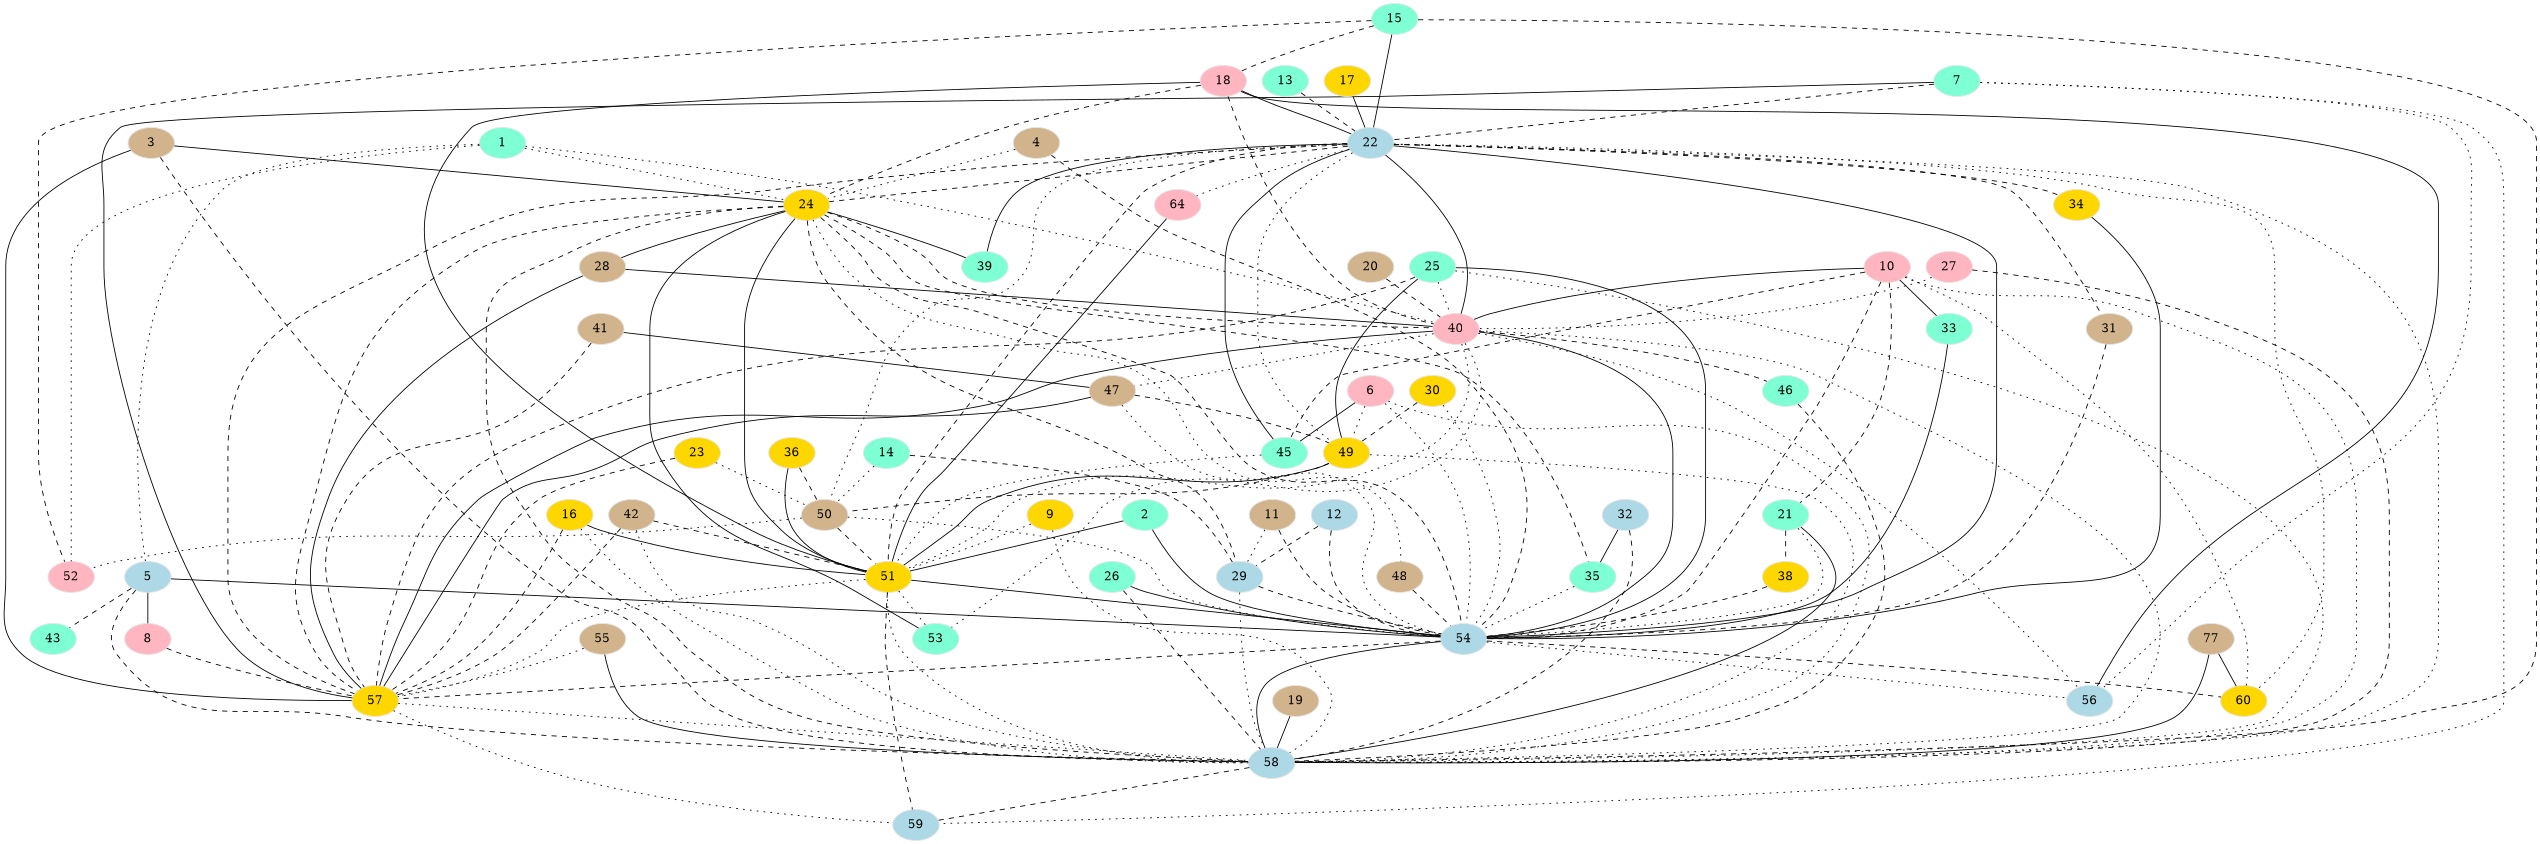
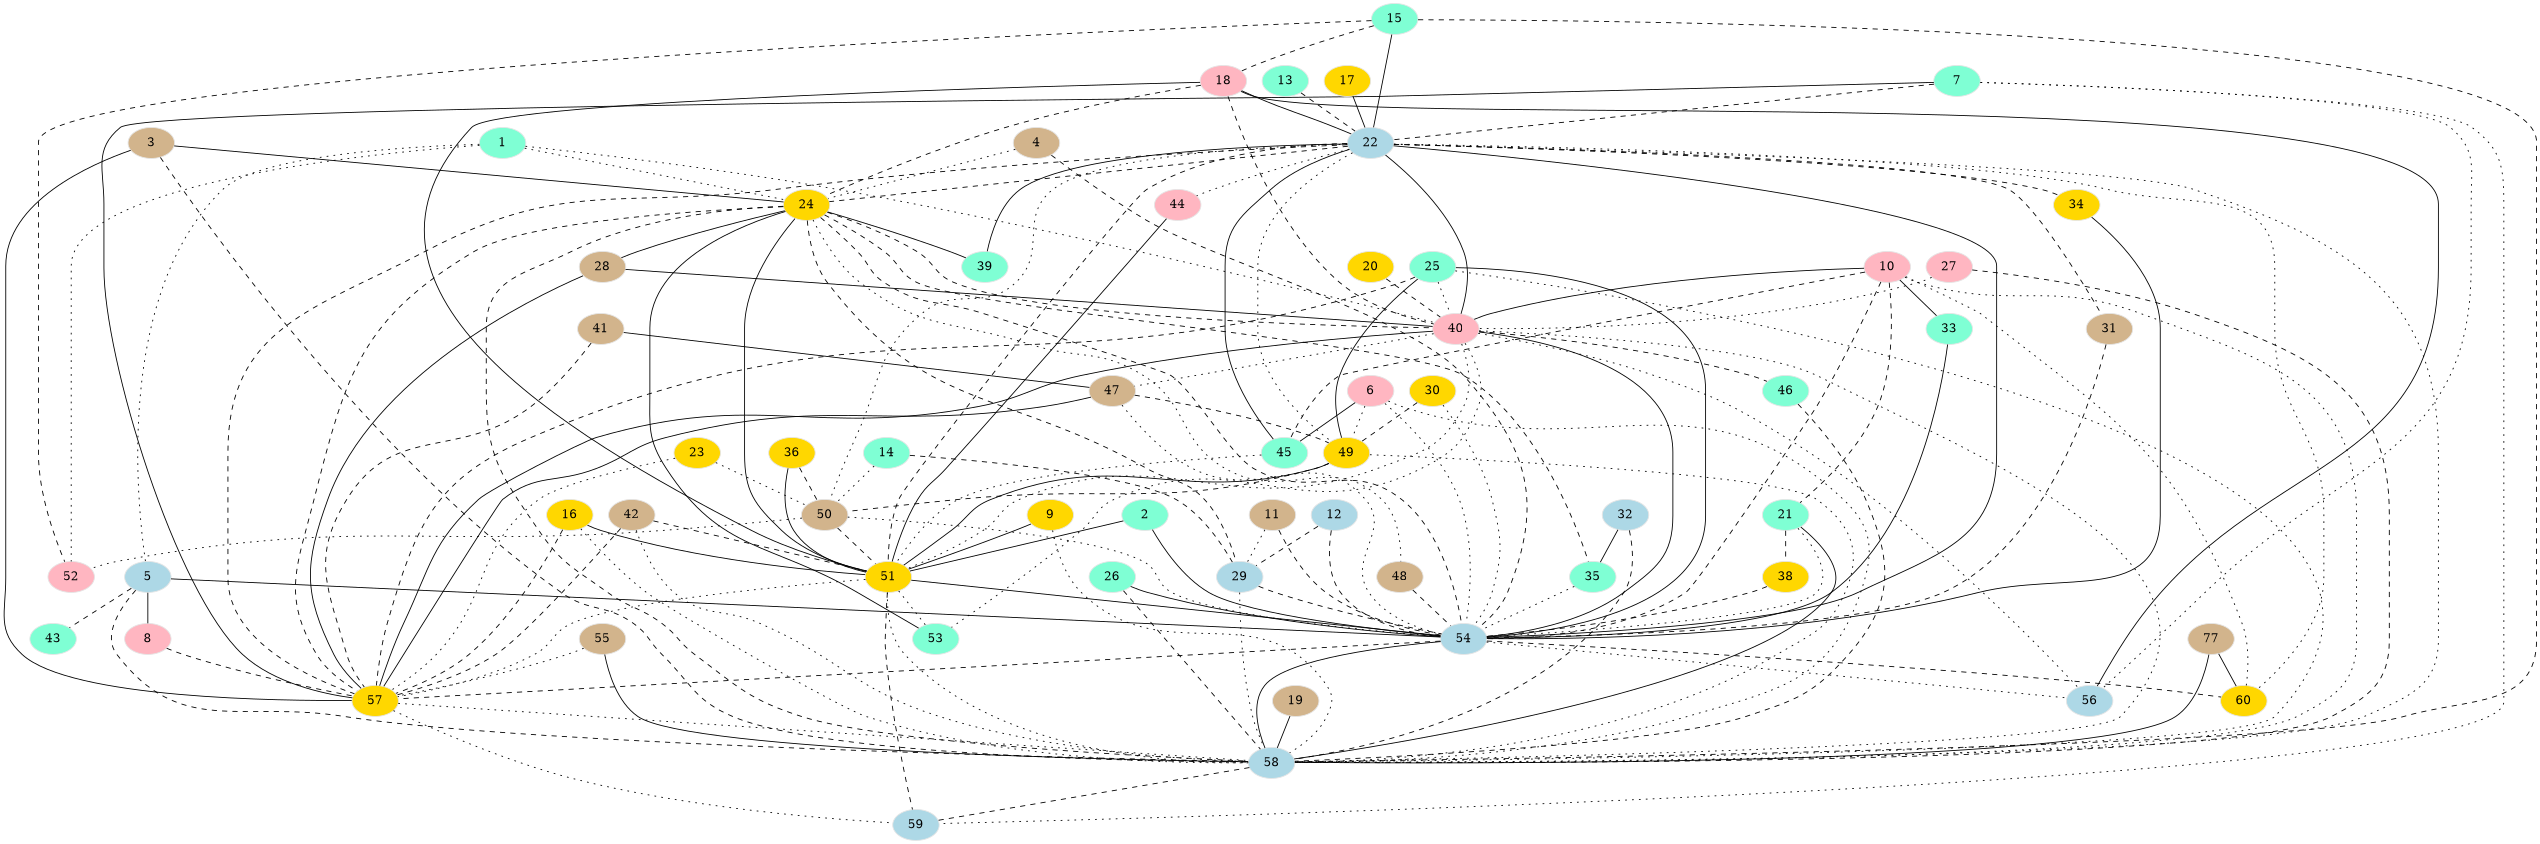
node "64": label "64" -> "44"
node "20": fillcolor tan -> gold
edge "23" -- "57": style dashed -> dotted
edge "9" -- "51": style dotted -> solid
